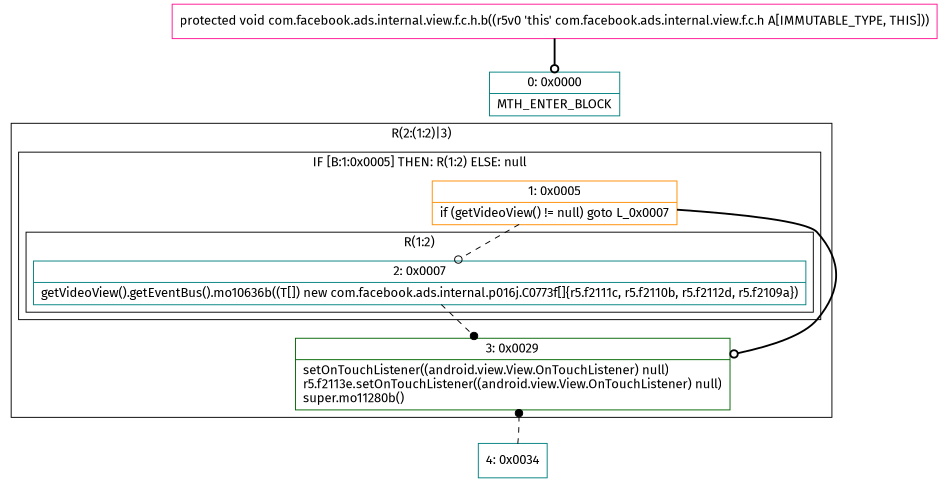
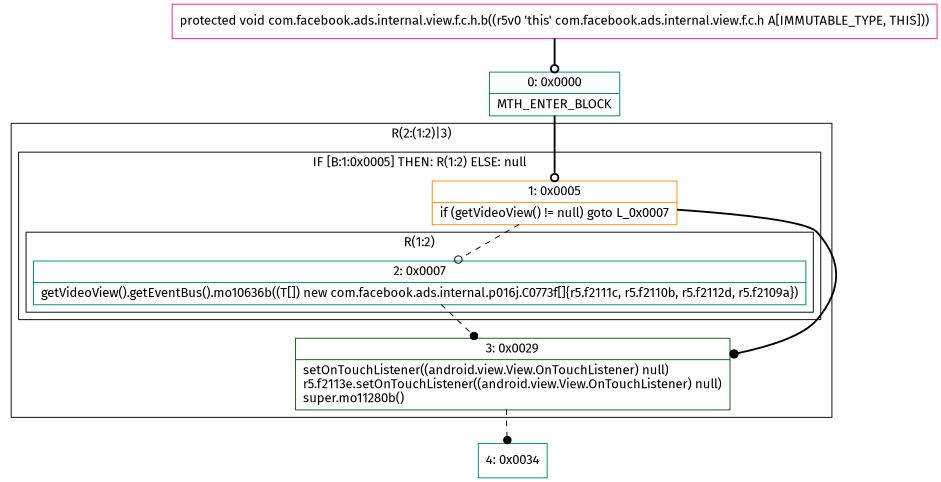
edge "0: 0x0000" -> "1: 0x0005": added
edge "1: 0x0005" -> "3: 0x0029": arrowhead odot -> dot
edge "4: 0x0034" -> "3: 0x0029": reversed
